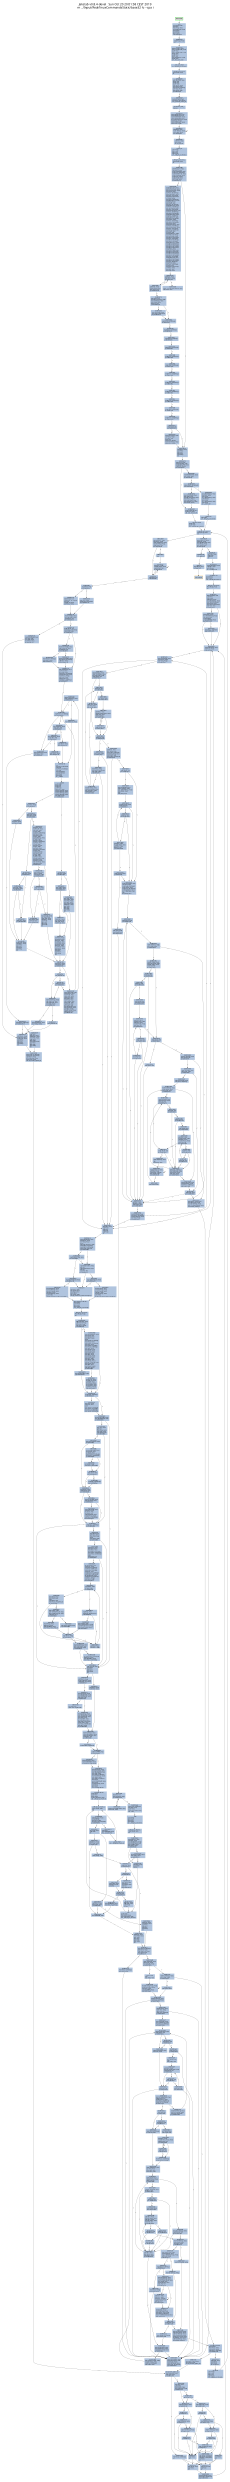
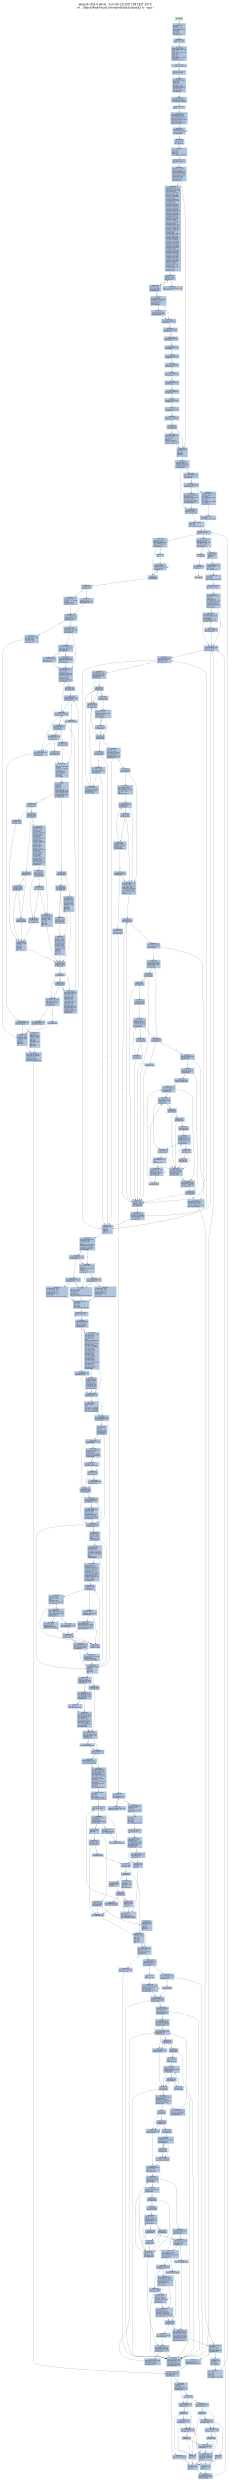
node "0x080a4176 leal (%esi), %esi leal (%edi), %edi": added
